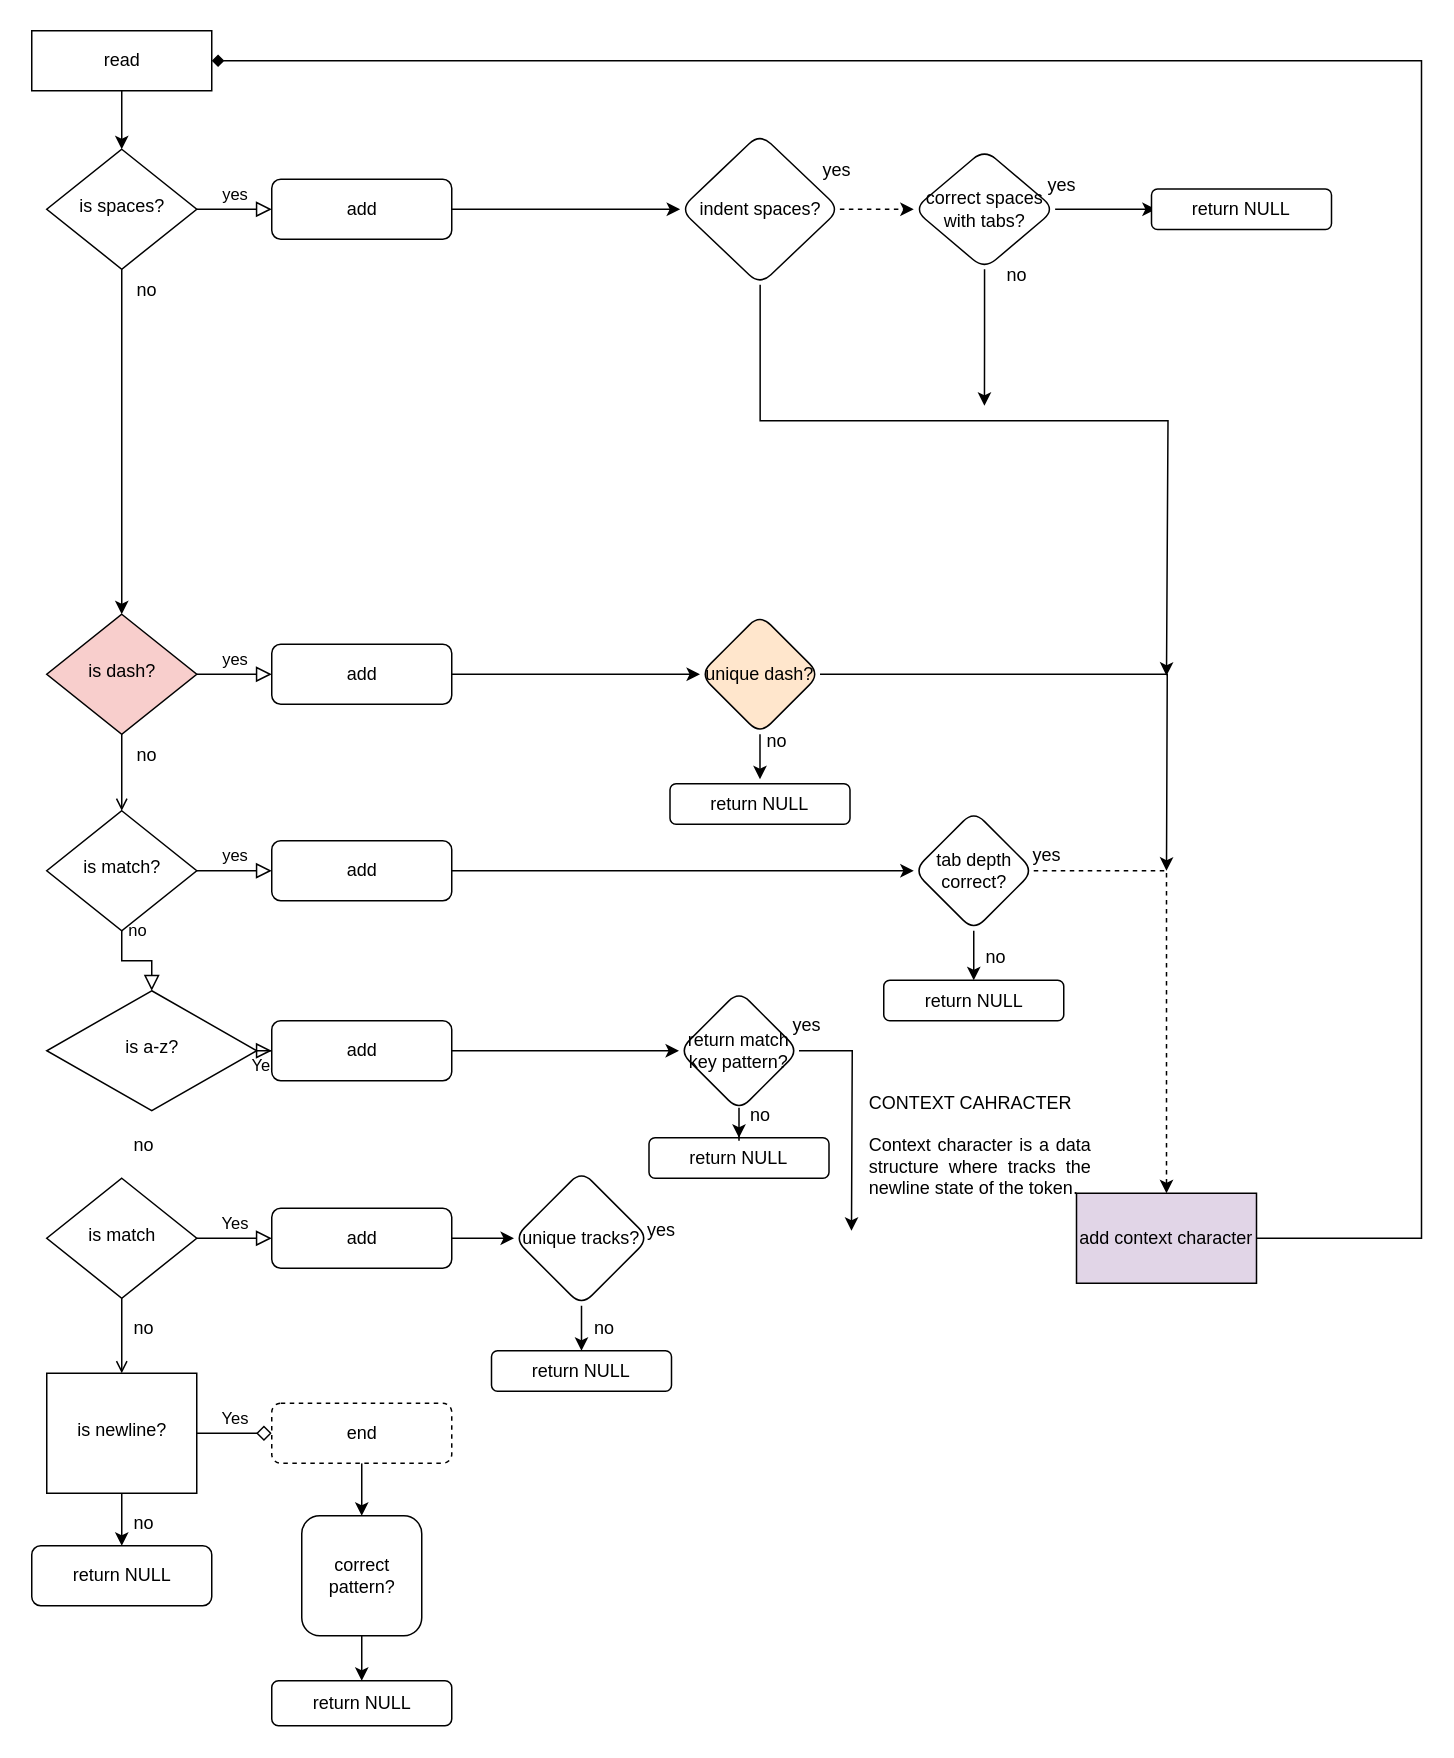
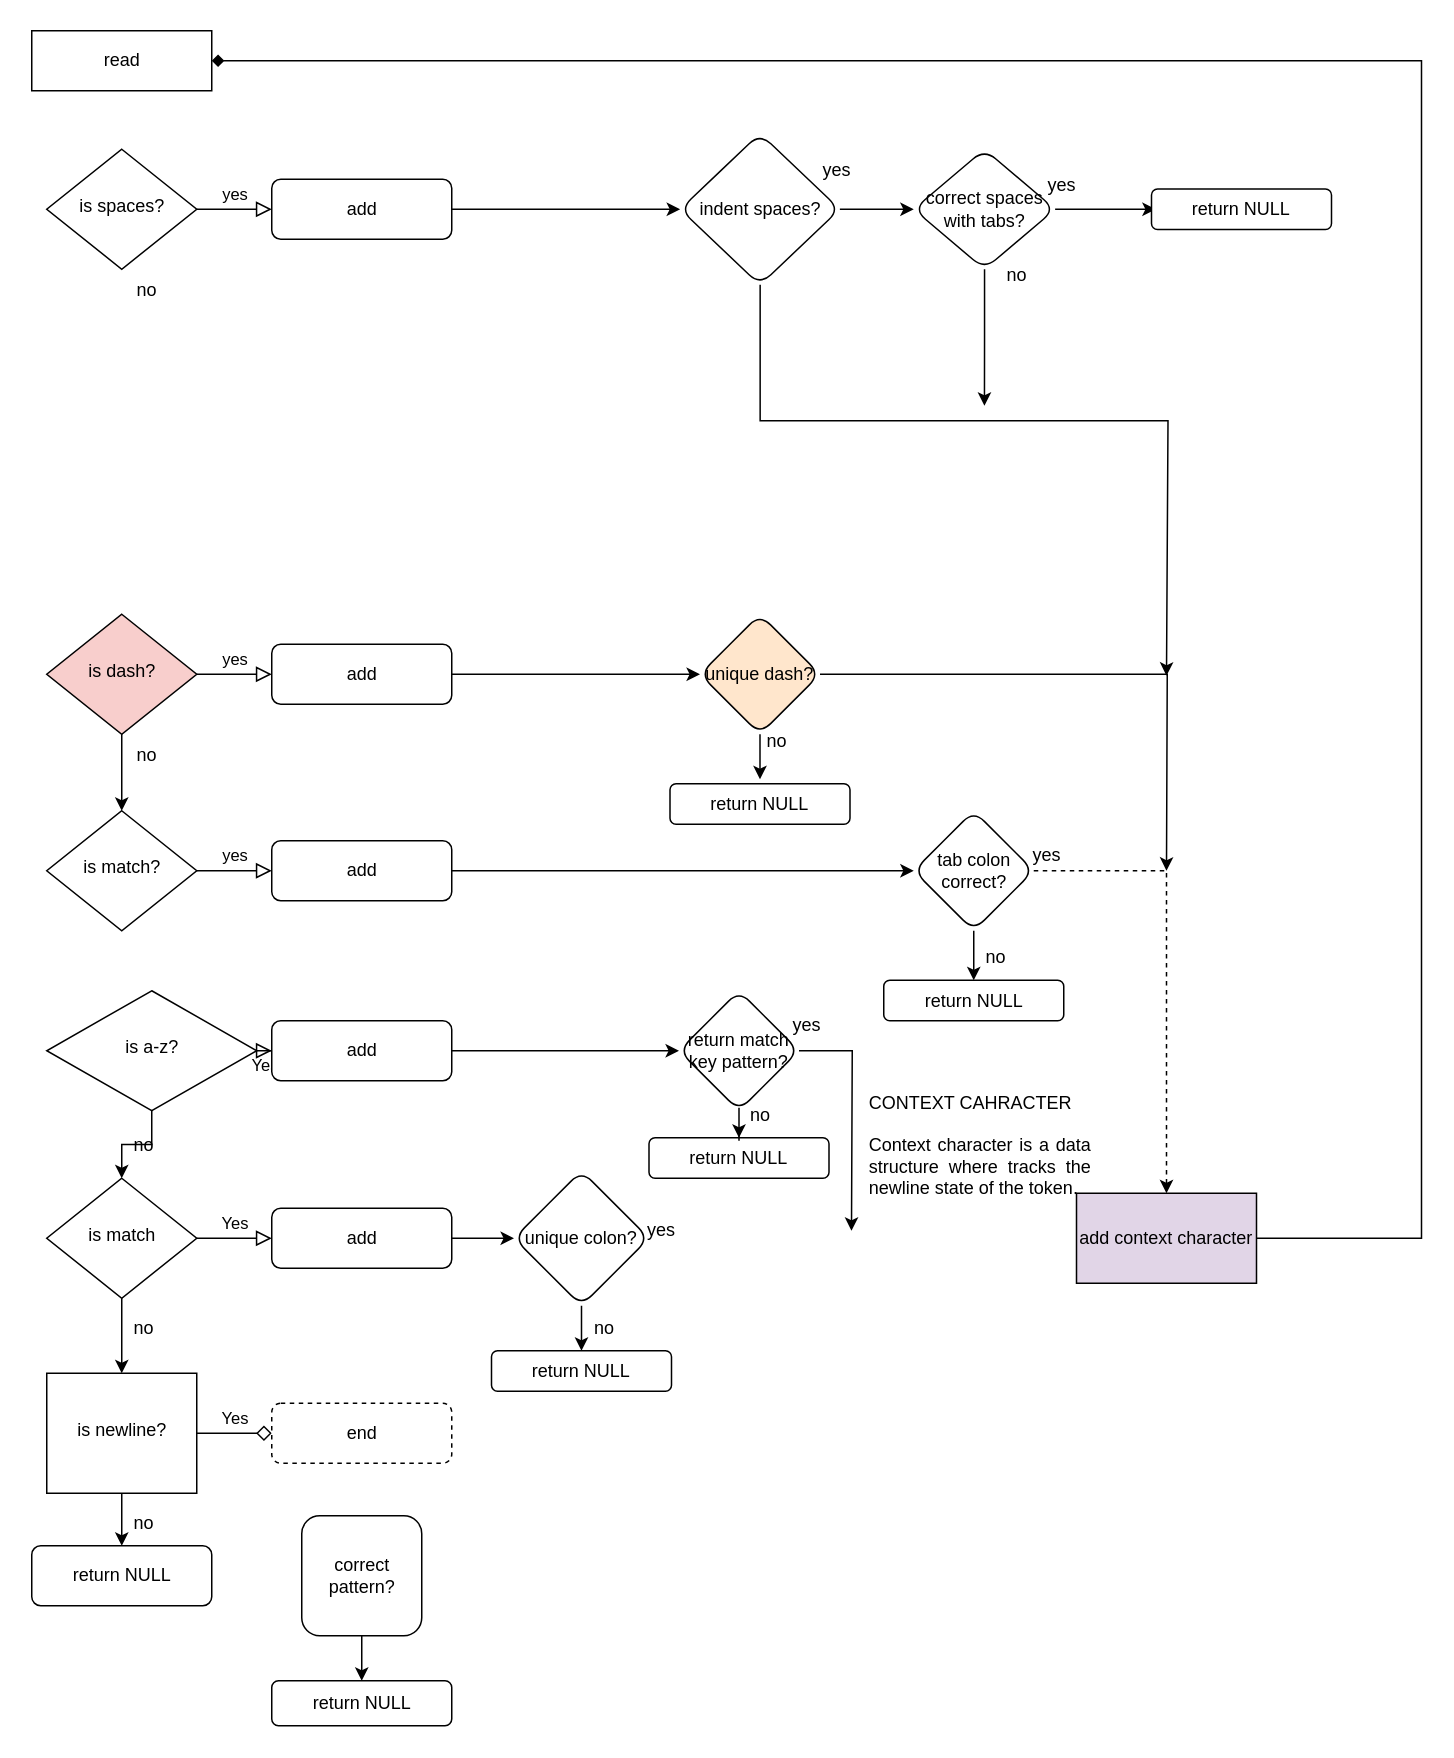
edge "read" -> "is spaces?": removed
edge "indent spaces?" -> "correct spaces with tabs?": style dashed -> solid
edge "is spaces?" -> "is dash?": removed
edge "is dash?" -> "is match?": arrowhead open -> classic
node "tab depth correct?": label "tab depth correct?" -> "tab colon correct?"
edge "is match?" -> "is a-z?": removed, label "no"
edge "is a-z?" -> "is match": added
node "unique tracks?": label "unique tracks?" -> "unique colon?"
edge "is match" -> "is newline?": arrowhead open -> classic
edge "end" -> "correct pattern?": removed
